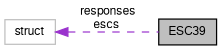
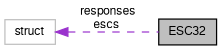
node "ESC39": label "ESC39" -> "ESC32"
